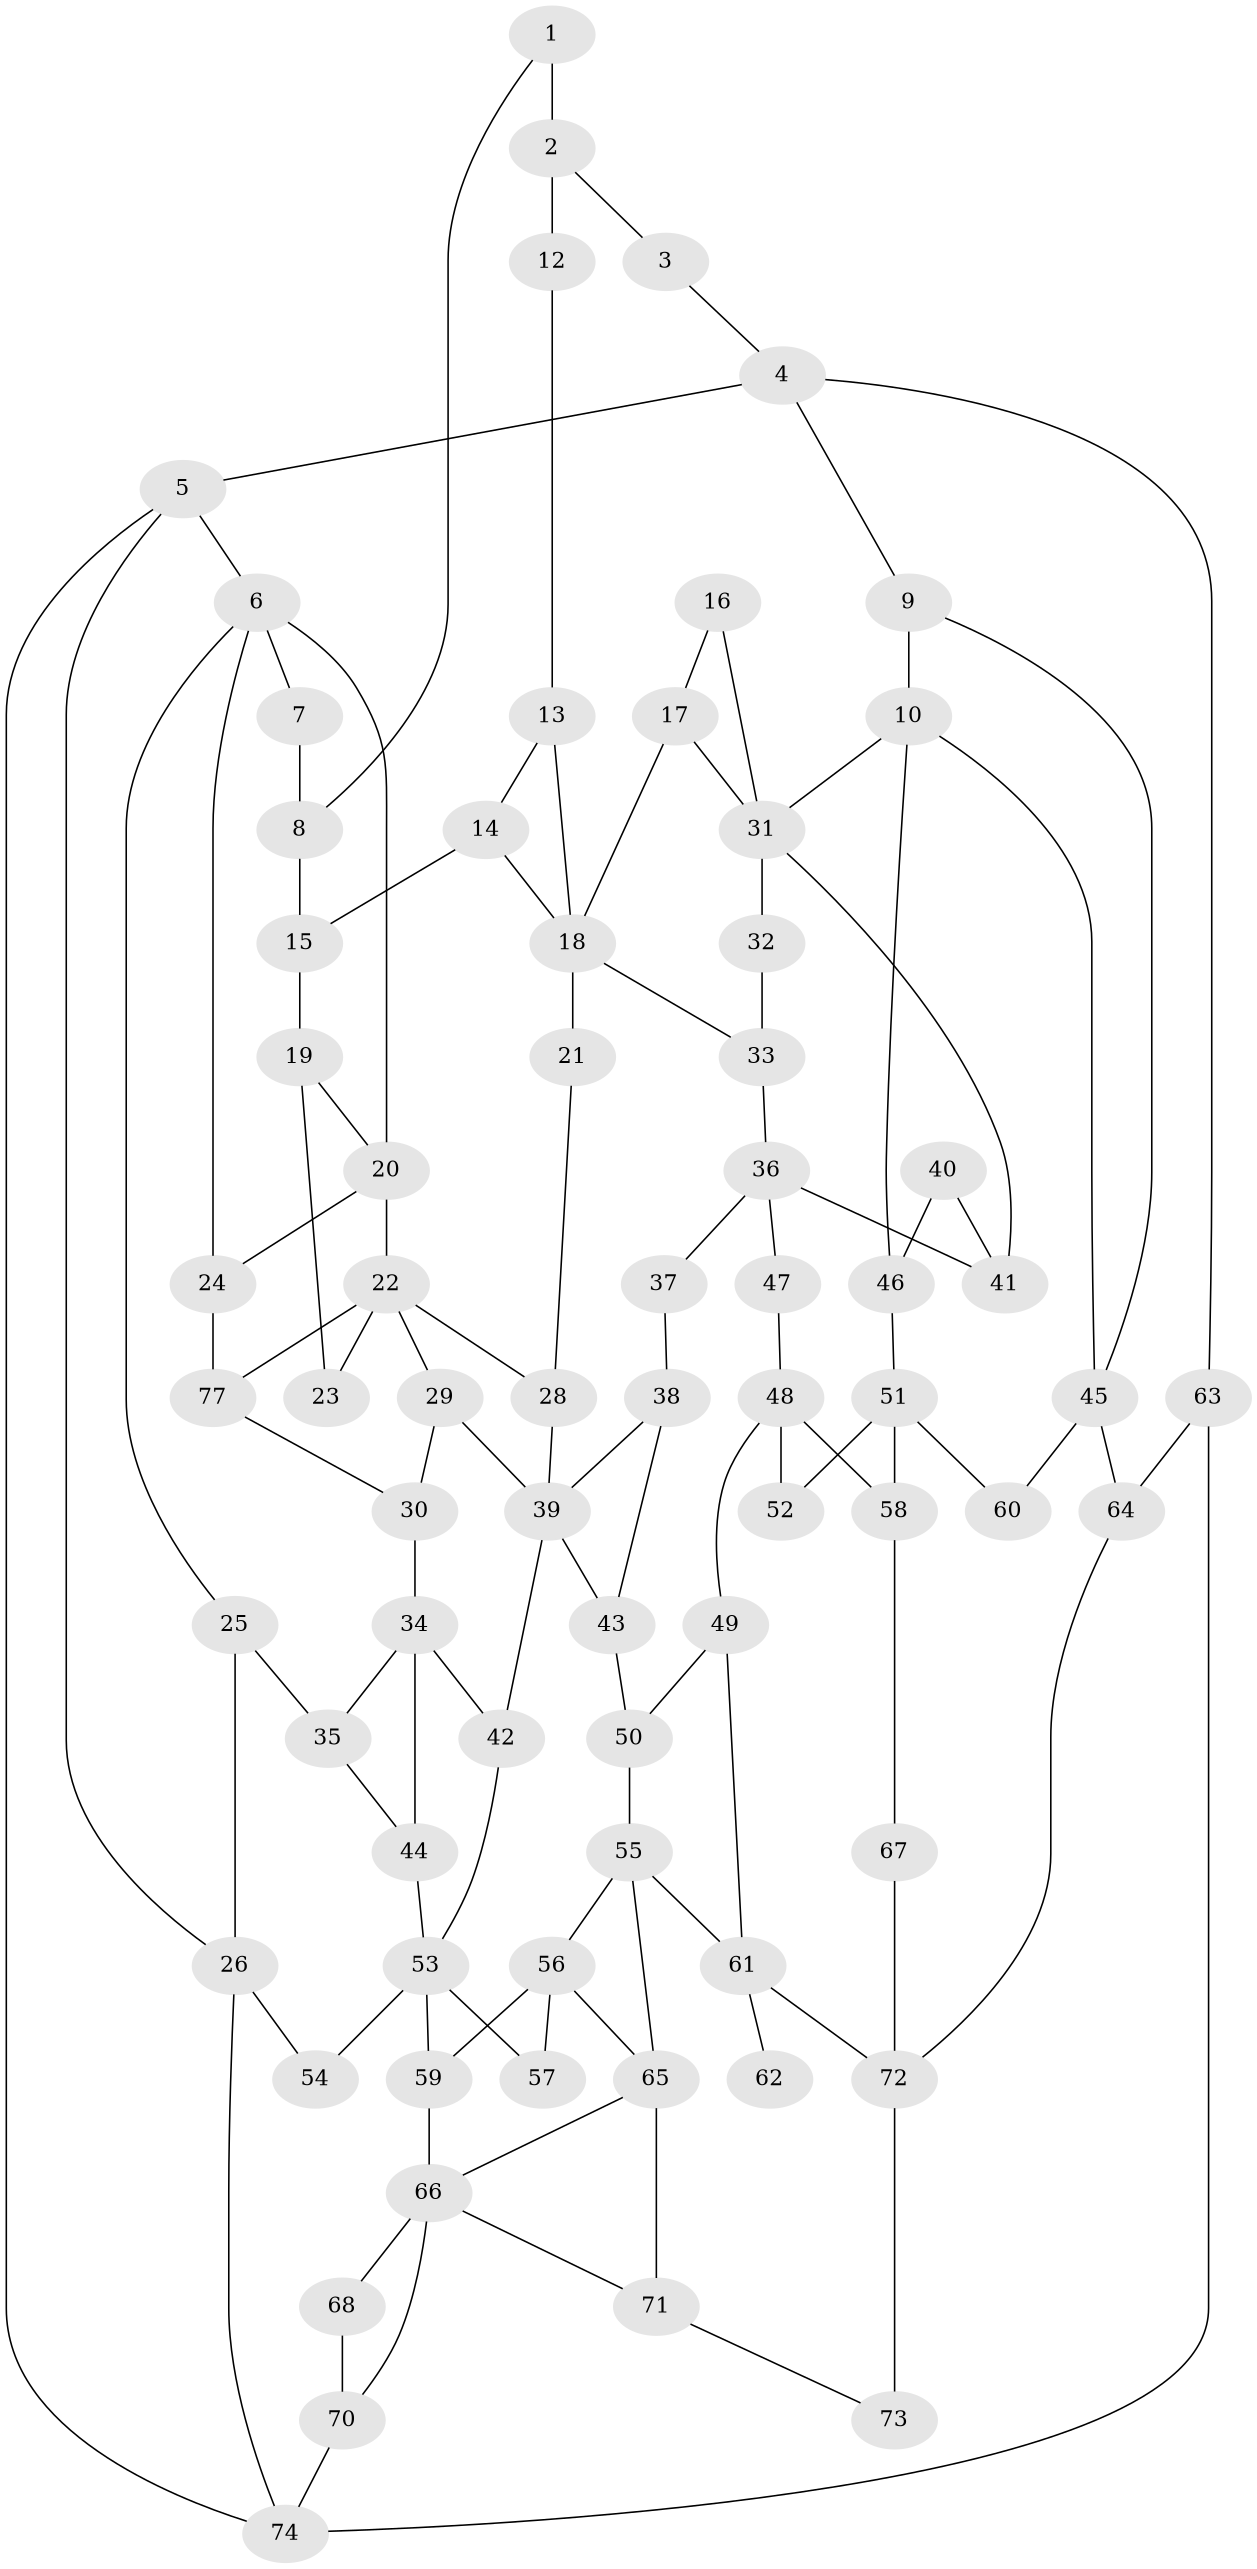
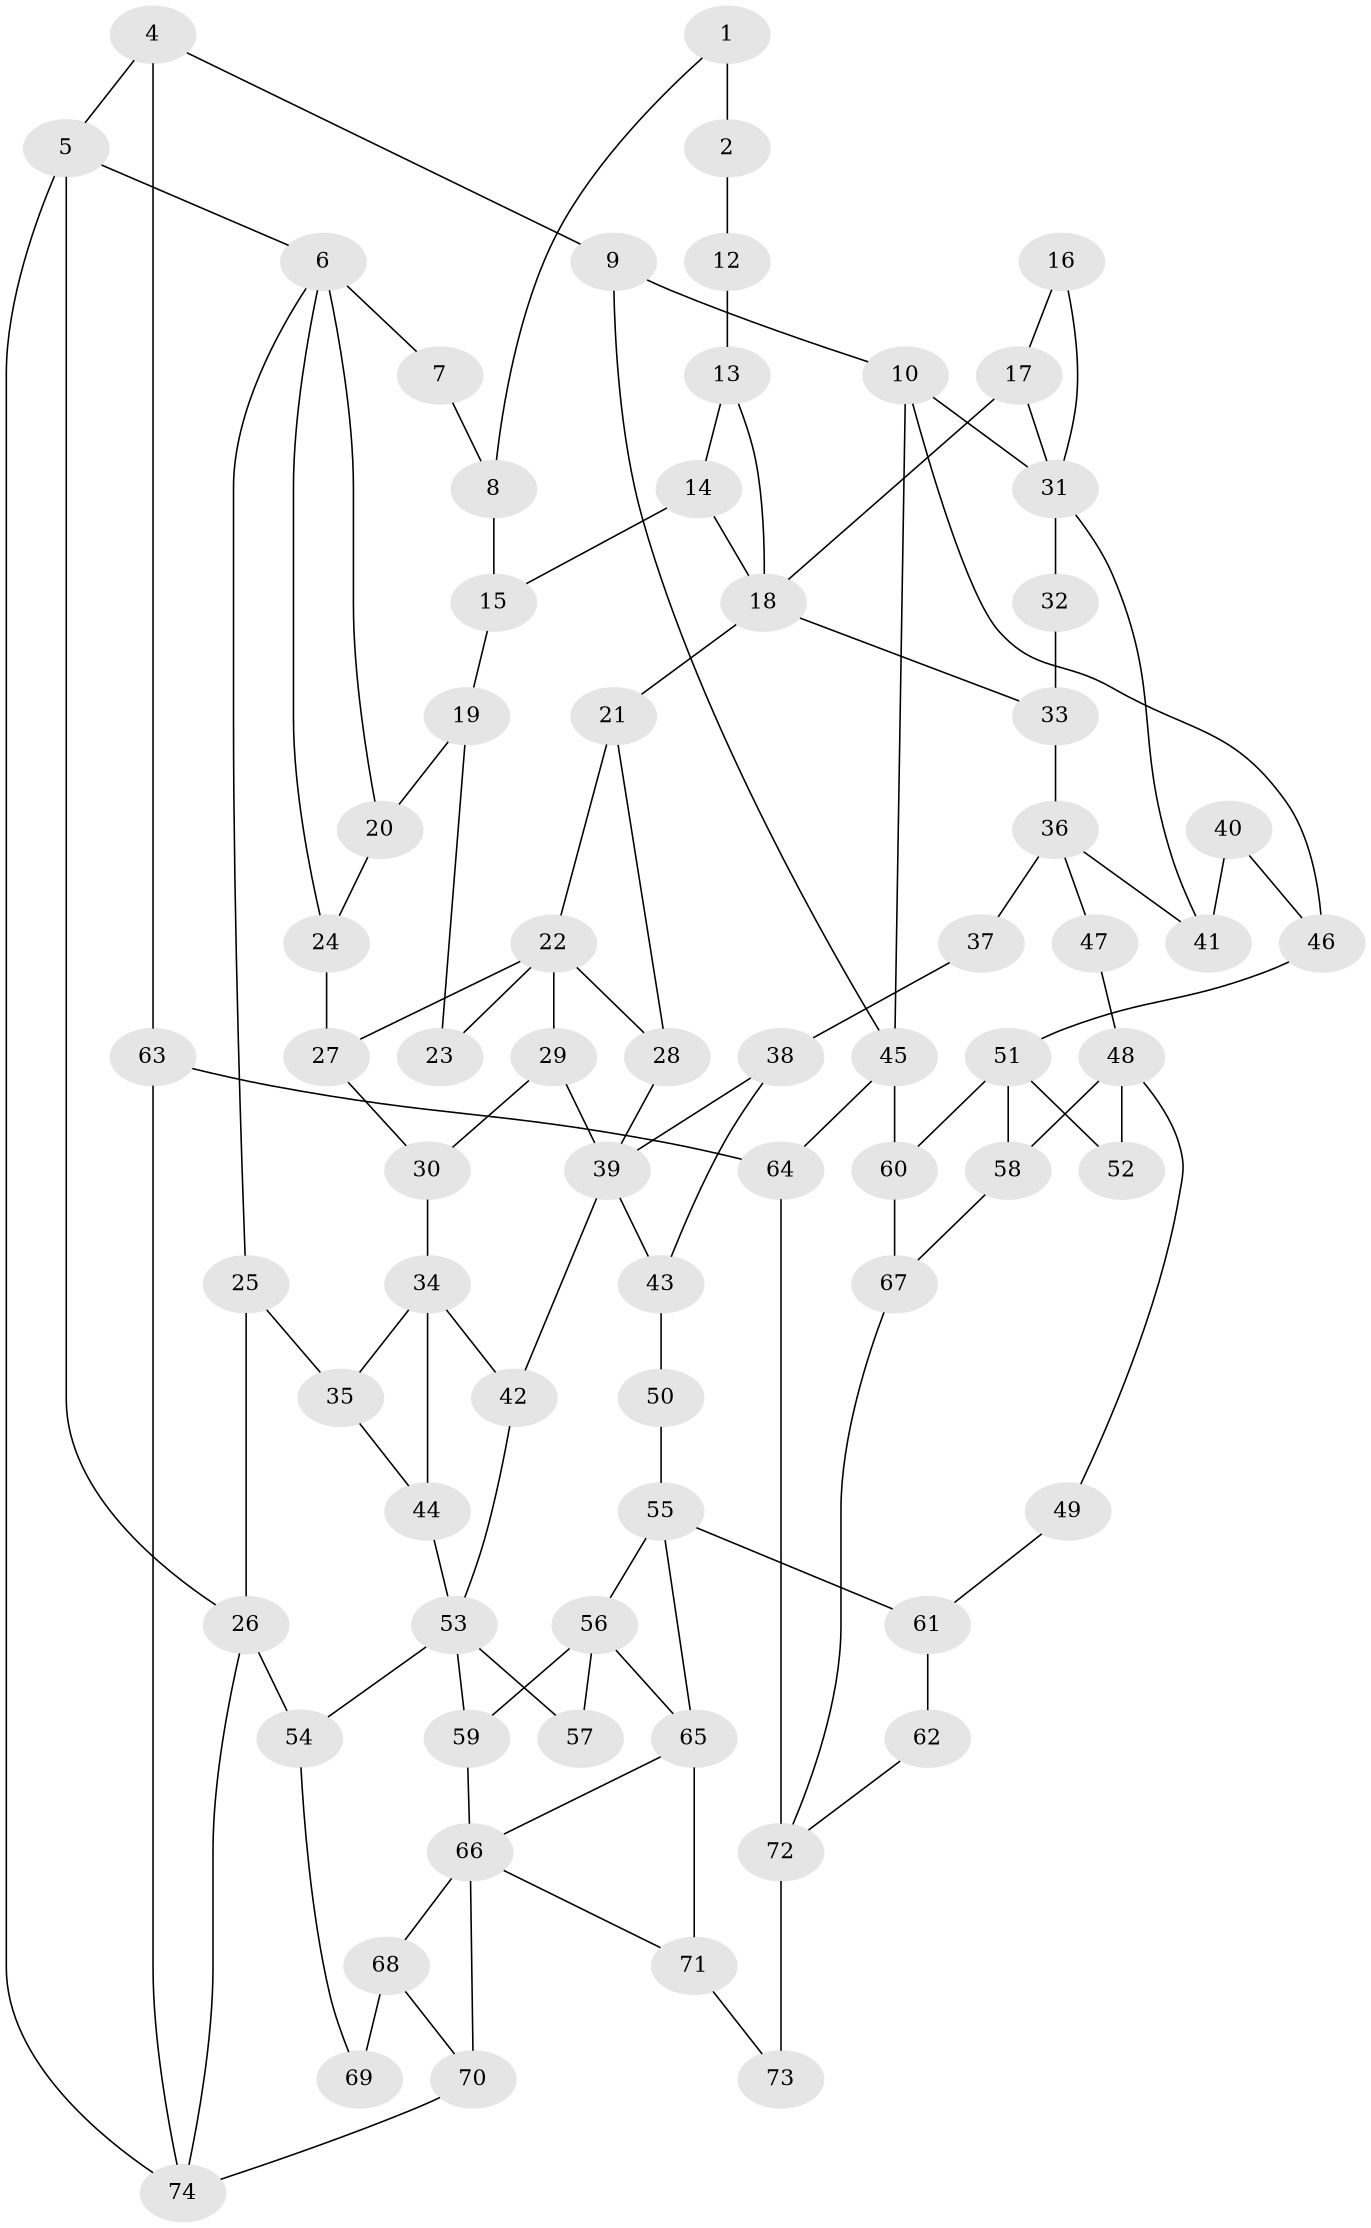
node "3": removed
edge "20" -- "22": now "21" -- "22"
edge "60" -- "67": added
node "77": label "77" -> "27"
edge "49" -- "50": removed
edge "61" -- "72": now "62" -- "72"
node "69": added
